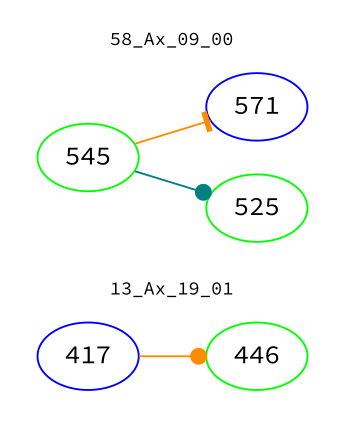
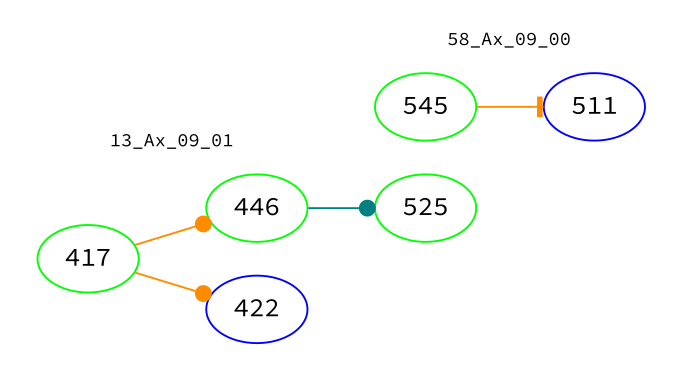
node "571": label "571" -> "511"
edge "545" -> "525": now "446" -> "525"
cluster "13_Ax_19_01": label "13_Ax_19_01" -> "13_Ax_09_01"
node "422": added
node "417": color blue -> green
